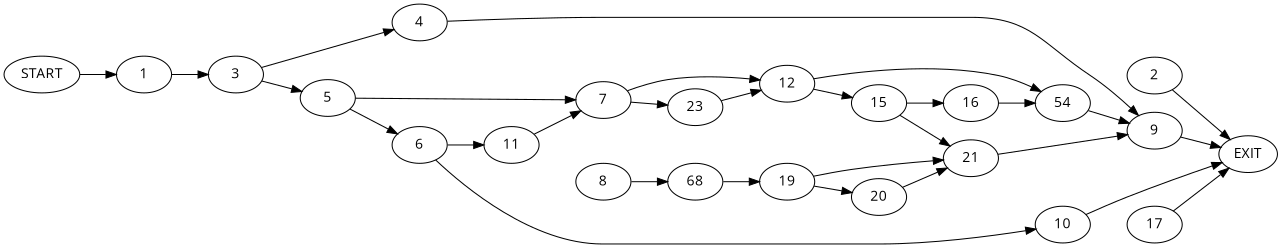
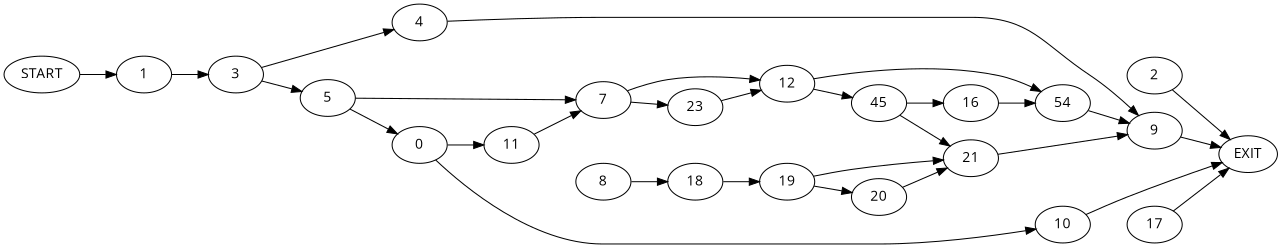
node "15": label "15" -> "45"
node "6": label "6" -> "0"
node "68": label "68" -> "18"
